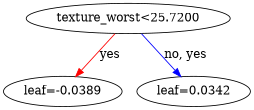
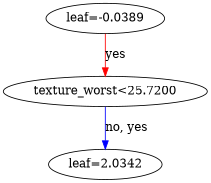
edge "texture_worst<25.7200" -> "leaf=-0.0389": reversed
node "leaf=0.0342": label "leaf=0.0342" -> "leaf=2.0342"
